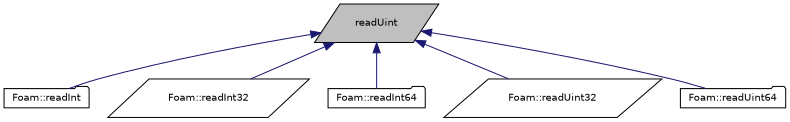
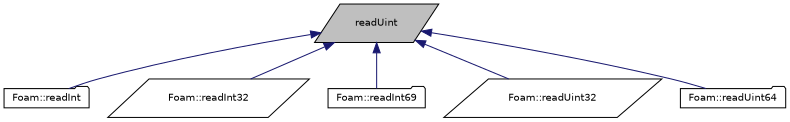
node "Foam::readInt64": label "Foam::readInt64" -> "Foam::readInt69"
